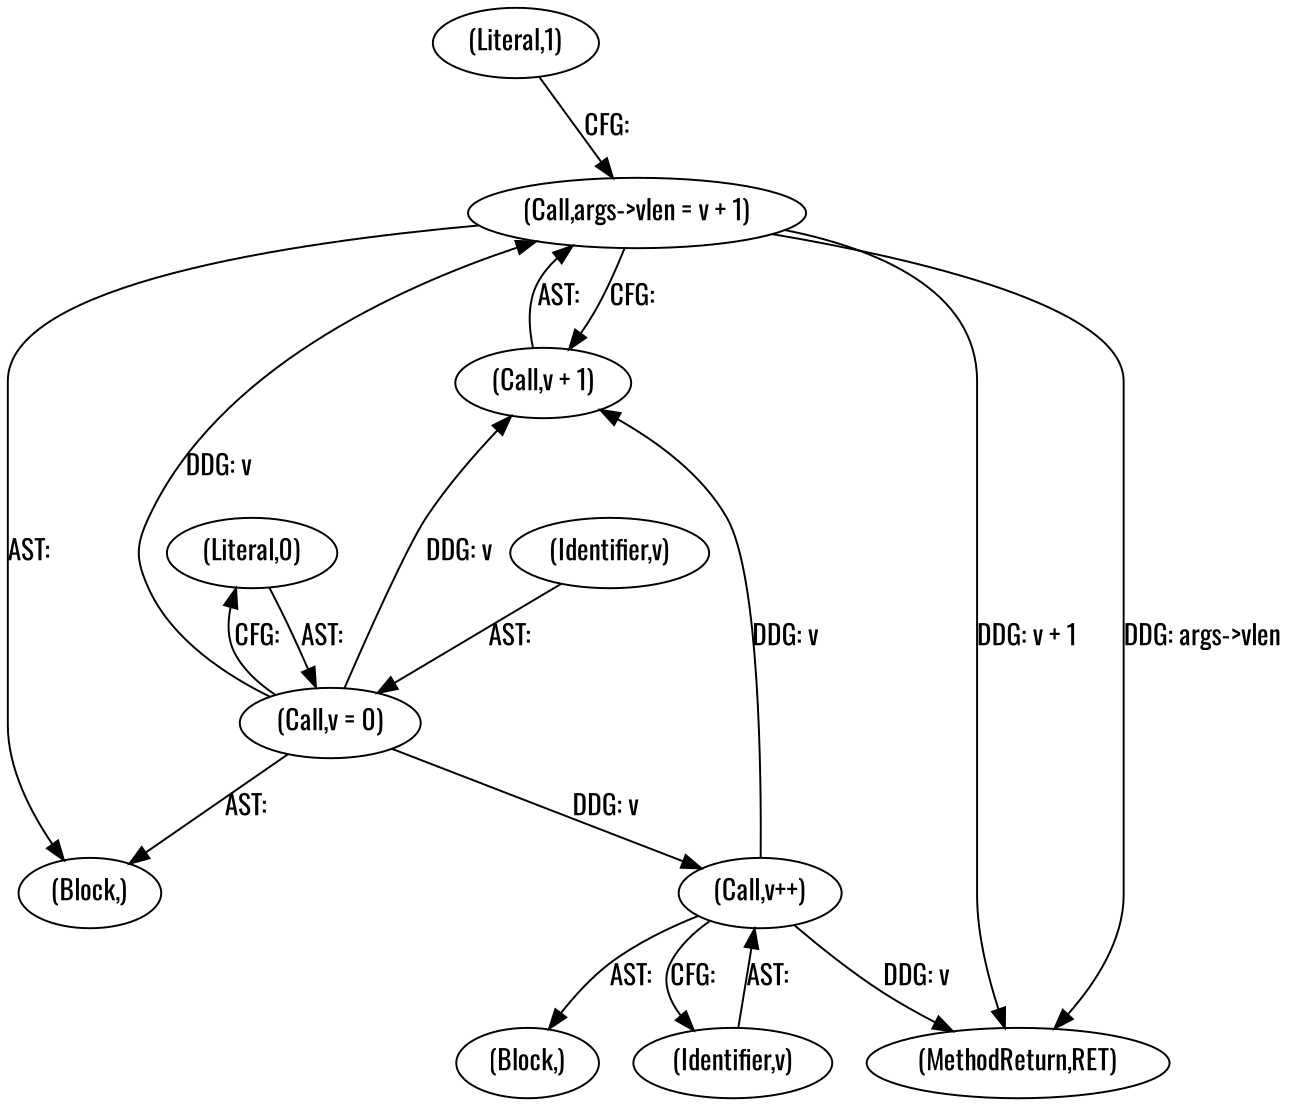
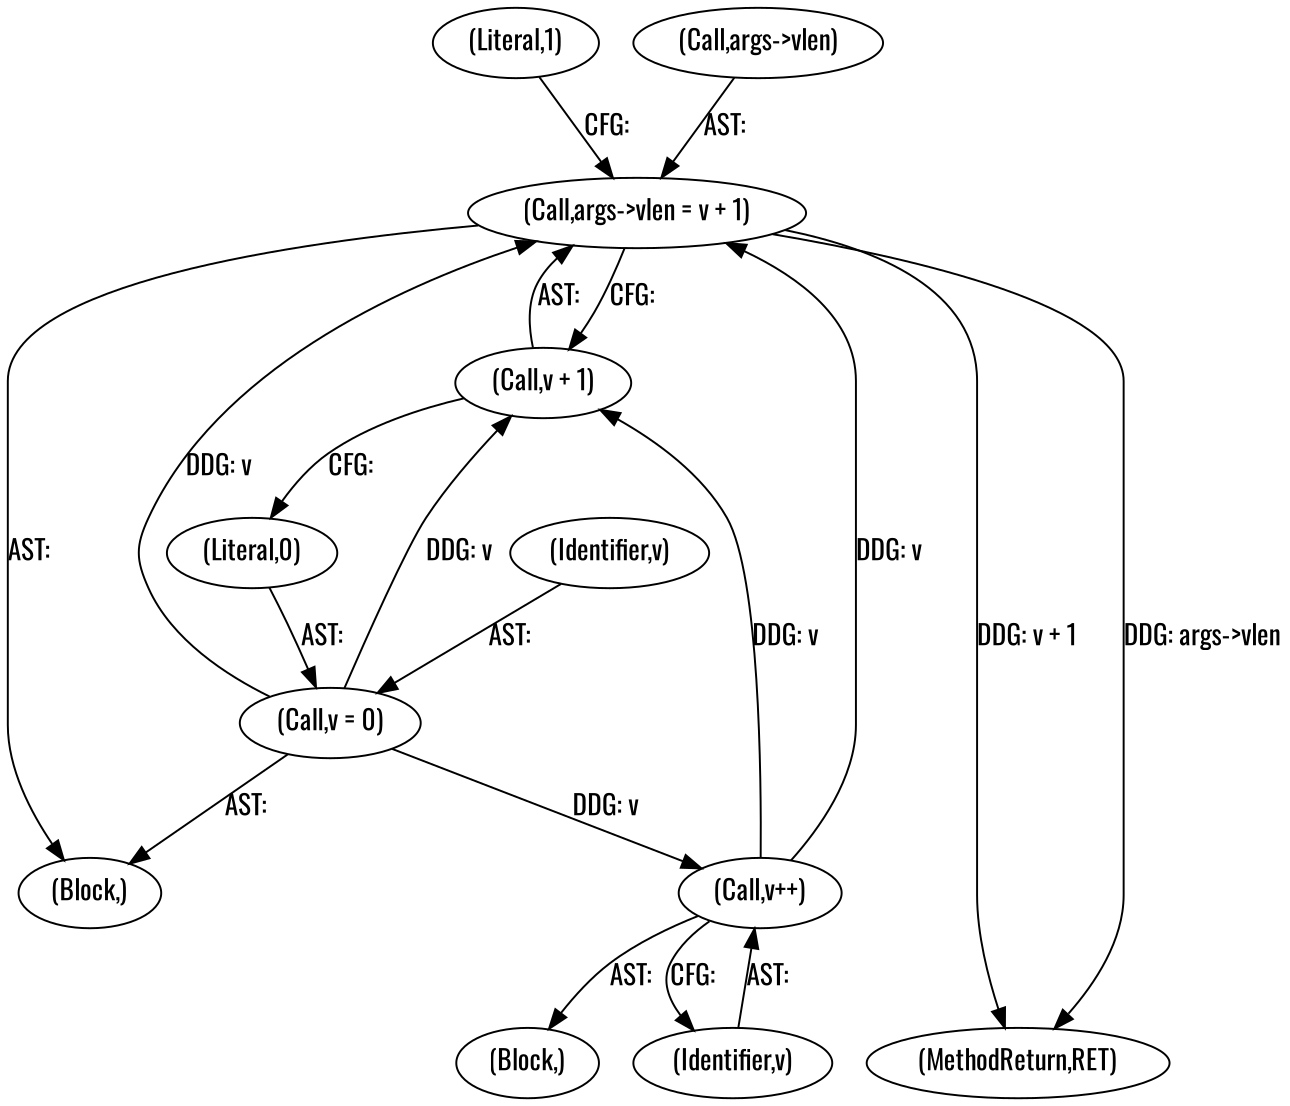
node "(Call,args->vlen)": added
edge "(Call,v = 0)" -> "(Literal,0)": now "(Call,v + 1)" -> "(Literal,0)"
edge "(Call,v++)" -> "(MethodReturn,RET)": now "(Call,v++)" -> "(Call,args->vlen = v + 1)"
